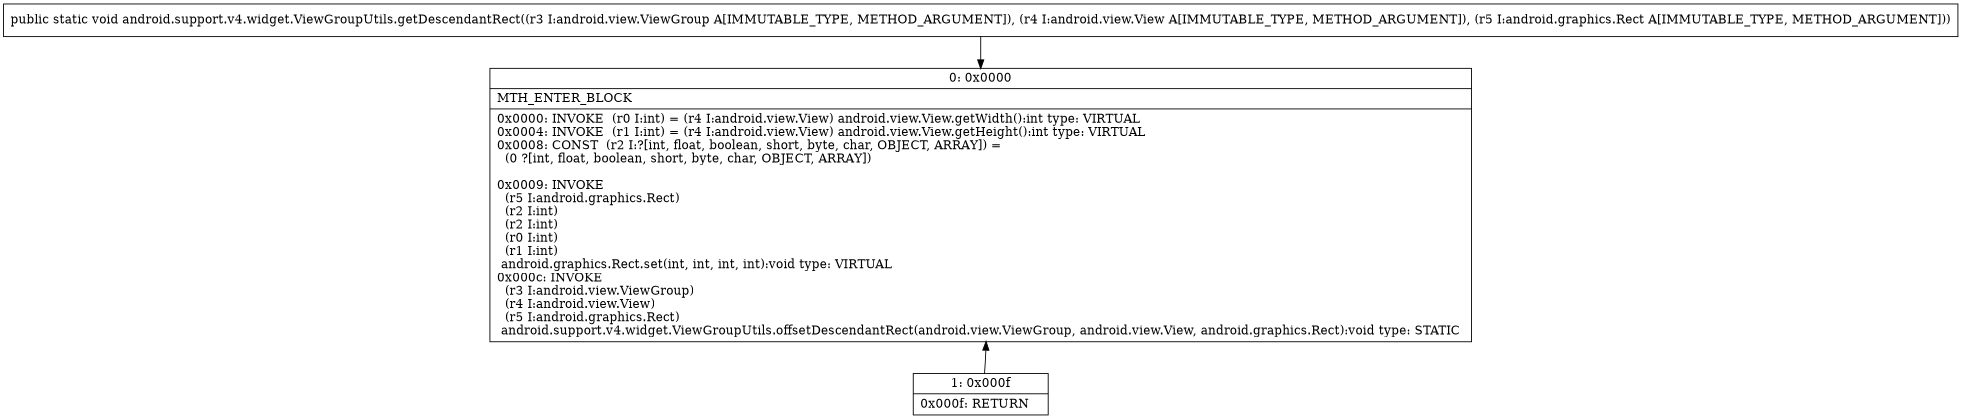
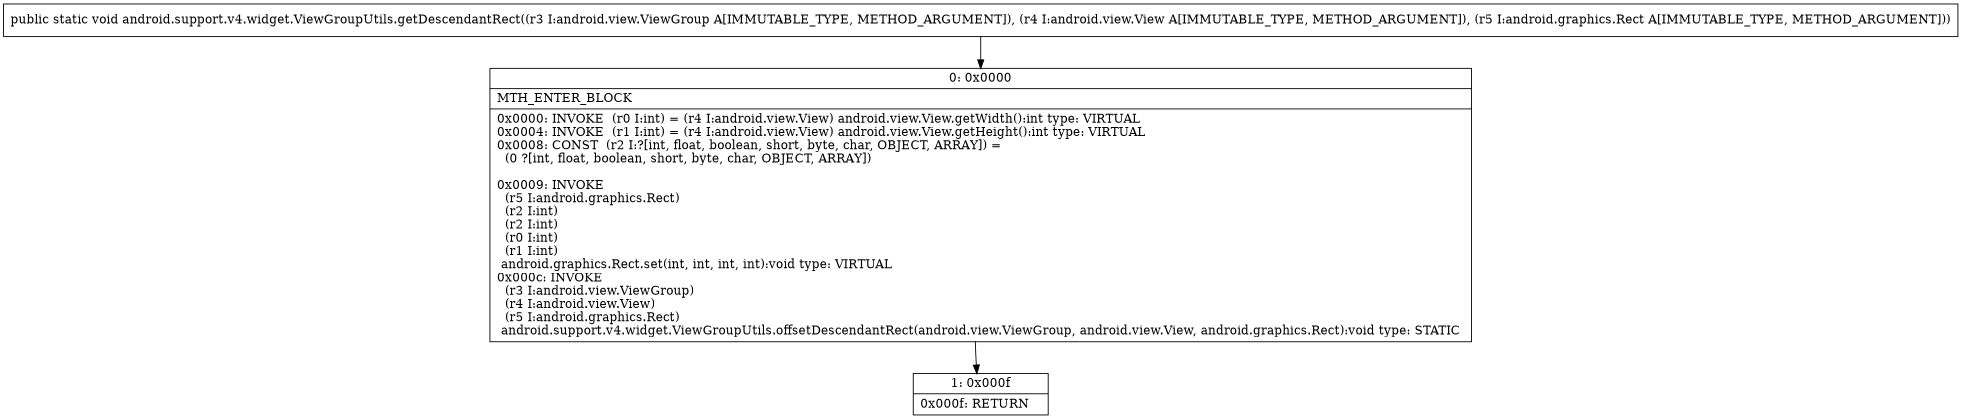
edge "1: 0x000f" -> "0: 0x0000": reversed
